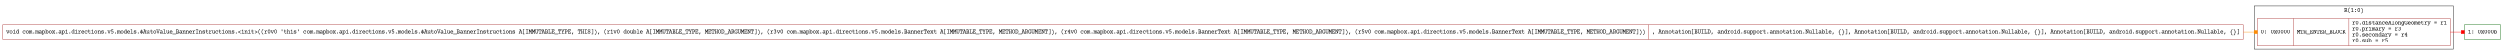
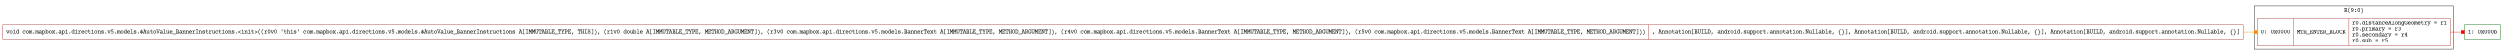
cluster "R(1:0)": label "R(1:0)" -> "R(9:0)"
